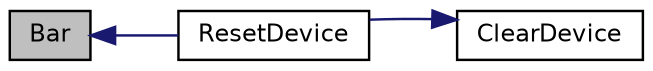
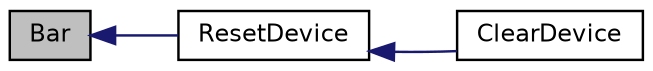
edge "ResetDevice" -> "ClearDevice": reversed
